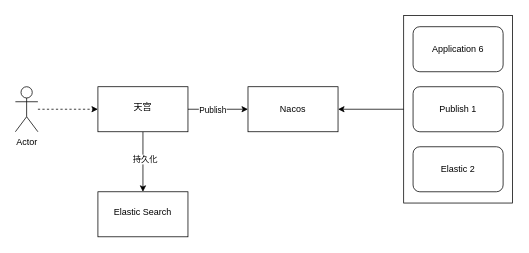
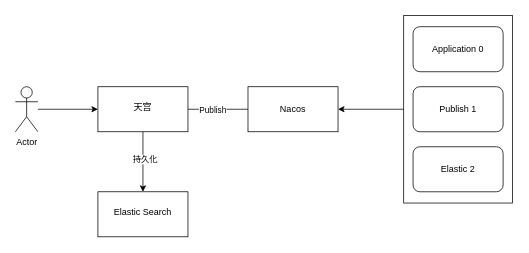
node "Application 6": label "Application 6" -> "Application 0"
edge "Actor" -> "天宫": style dashed -> solid
edge "天宫" -> "Nacos": arrowhead classic -> none
